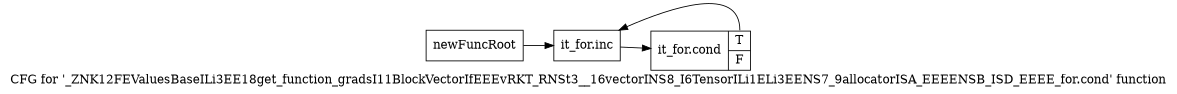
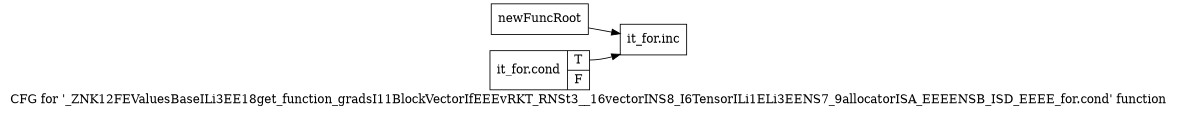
edge "it_for.inc" -> "it_for.cond": removed
